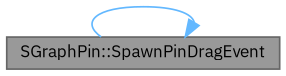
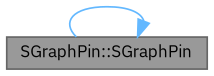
node "SGraphPin::SpawnPinDragEvent": label "SGraphPin::SpawnPinDragEvent" -> "SGraphPin::SGraphPin"
